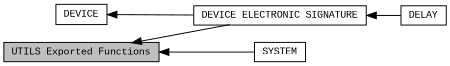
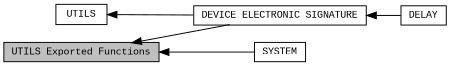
node "DEVICE": label "DEVICE" -> "UTILS"
